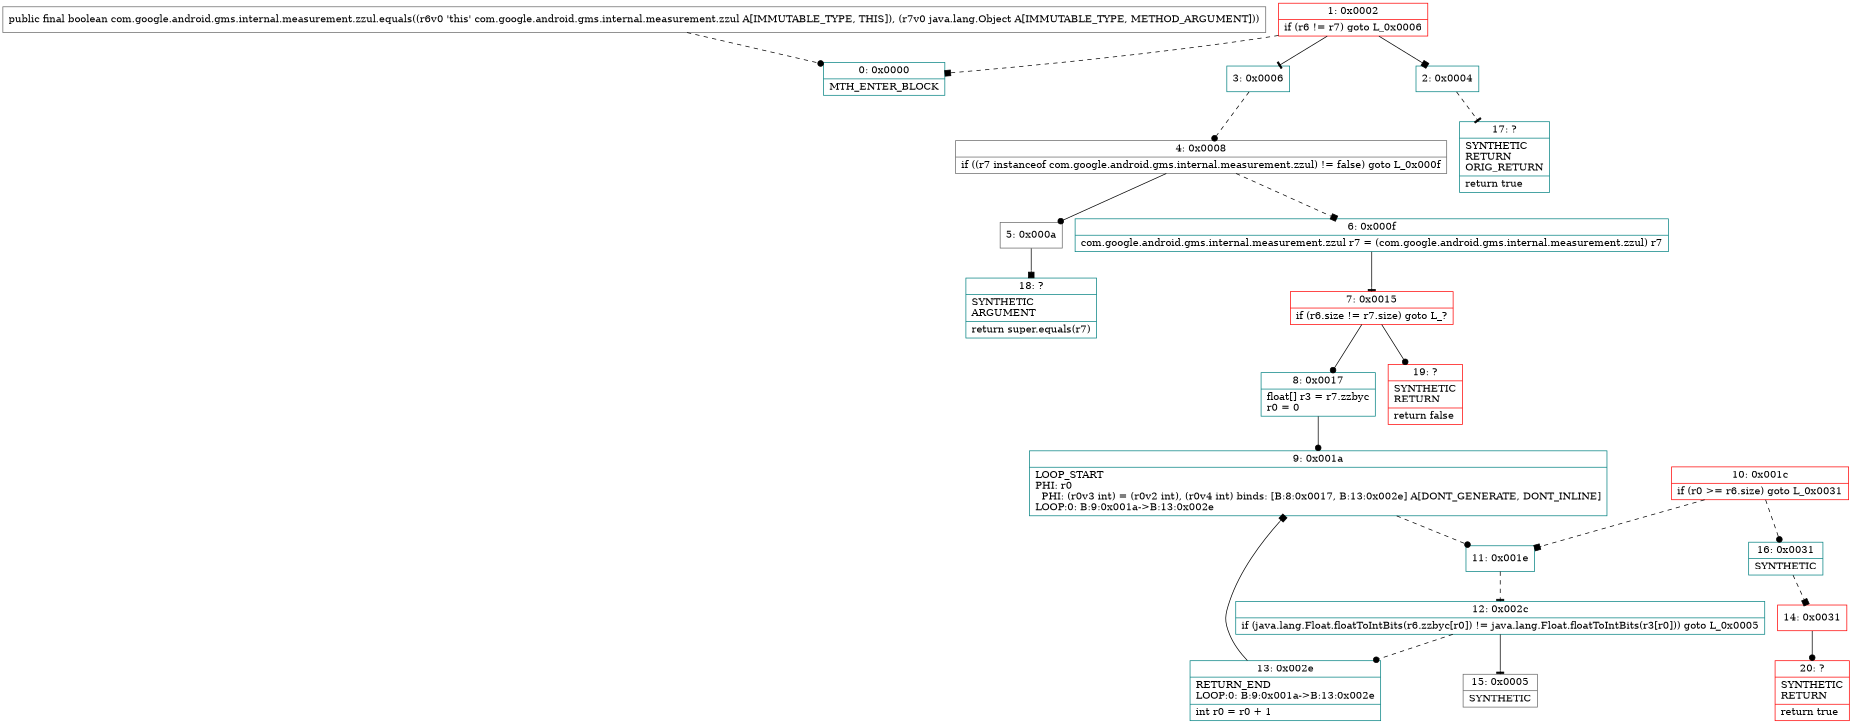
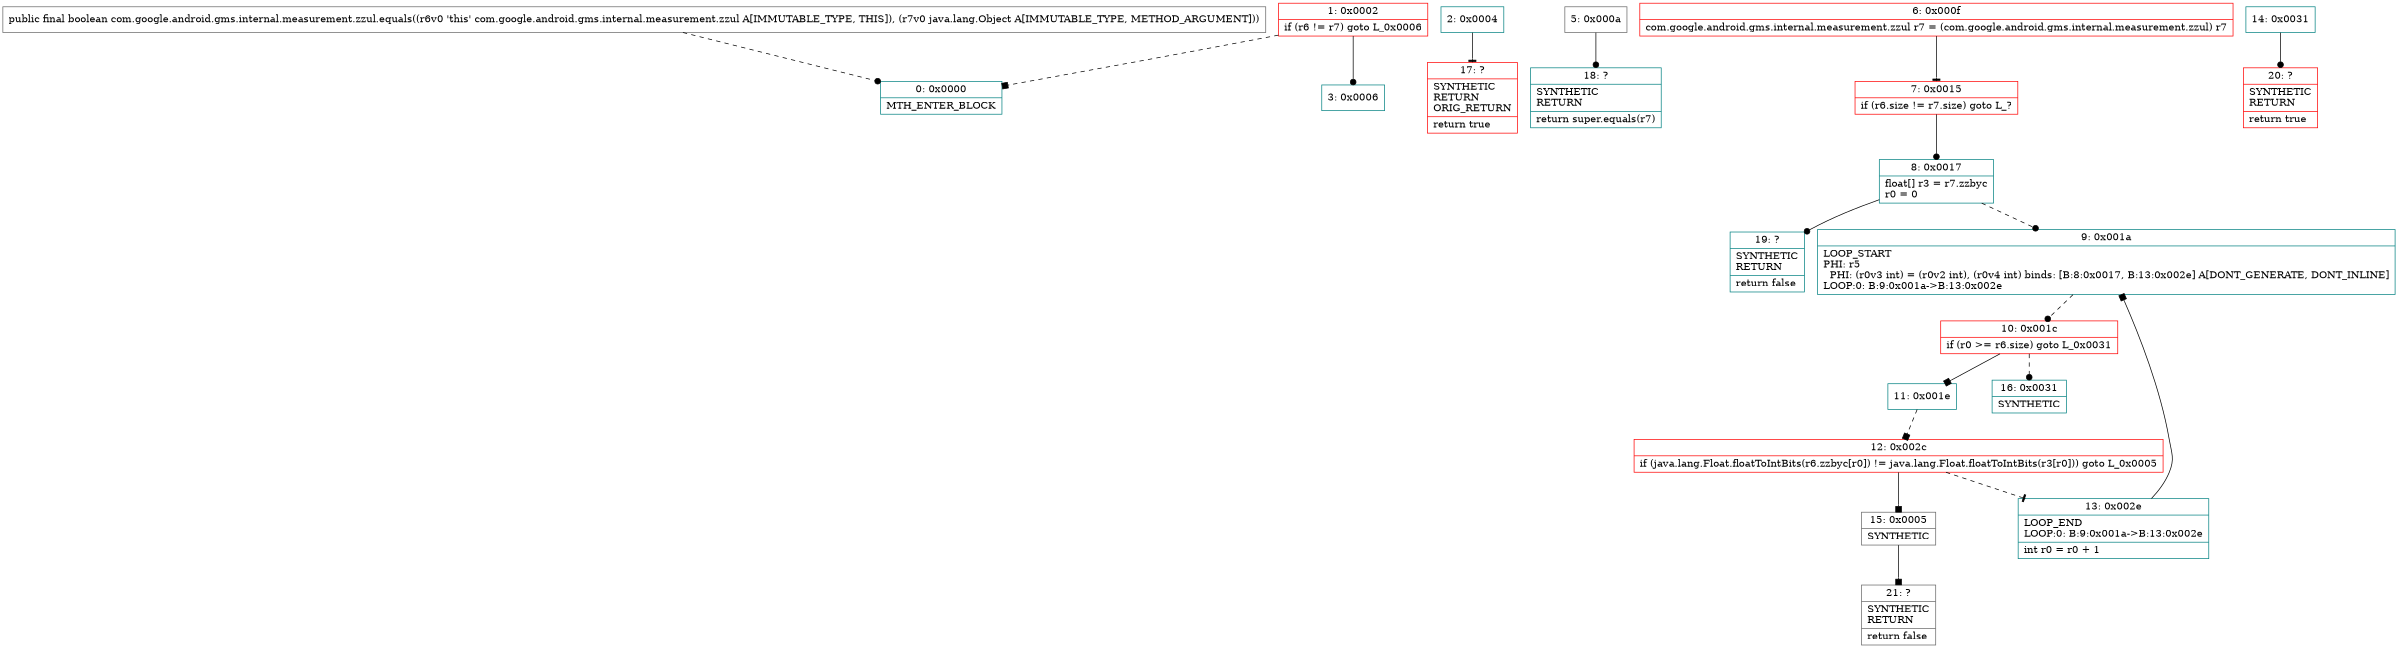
edge "1: 0x0002" -> "2: 0x0004": removed
edge "1: 0x0002" -> "3: 0x0006": arrowhead tee -> dot
edge "2: 0x0004" -> "17: ?": style dashed -> solid
node "4: 0x0008": removed
node "17: ?": color teal -> red
node "6: 0x000f": color teal -> red
edge "5: 0x000a" -> "18: ?": arrowhead box -> dot
node "18: ?": text "ARGUMENT" -> "RETURN"
edge "7: 0x0015" -> "19: ?": now "8: 0x0017" -> "19: ?"
node "19: ?": color red -> teal
edge "8: 0x0017" -> "9: 0x001a": style solid -> dashed
node "9: 0x001a": text "PHI: r0" -> "PHI: r5"
edge "10: 0x001c" -> "11: 0x001e": style dashed -> solid
edge "9: 0x001a" -> "11: 0x001e": now "9: 0x001a" -> "10: 0x001c"
edge "11: 0x001e" -> "12: 0x002c": arrowhead tee -> box
edge "16: 0x0031" -> "14: 0x0031": removed
node "21: ?": added
node "12: 0x002c": color teal -> red
node "14: 0x0031": color red -> teal
edge "12: 0x002c" -> "13: 0x002e": arrowhead dot -> tee
edge "12: 0x002c" -> "15: 0x0005": arrowhead tee -> box
node "13: 0x002e": text "RETURN_END" -> "LOOP_END"
